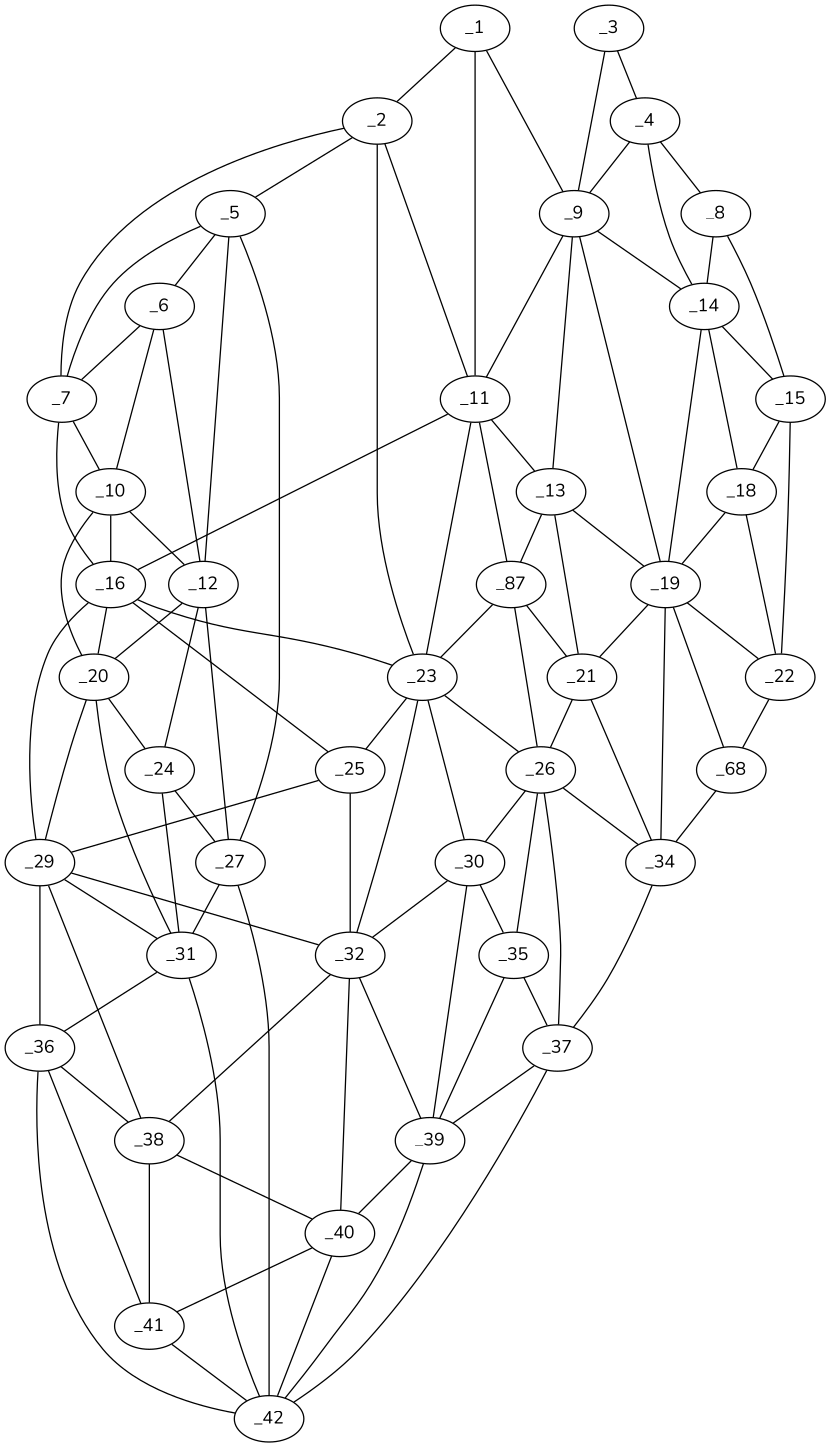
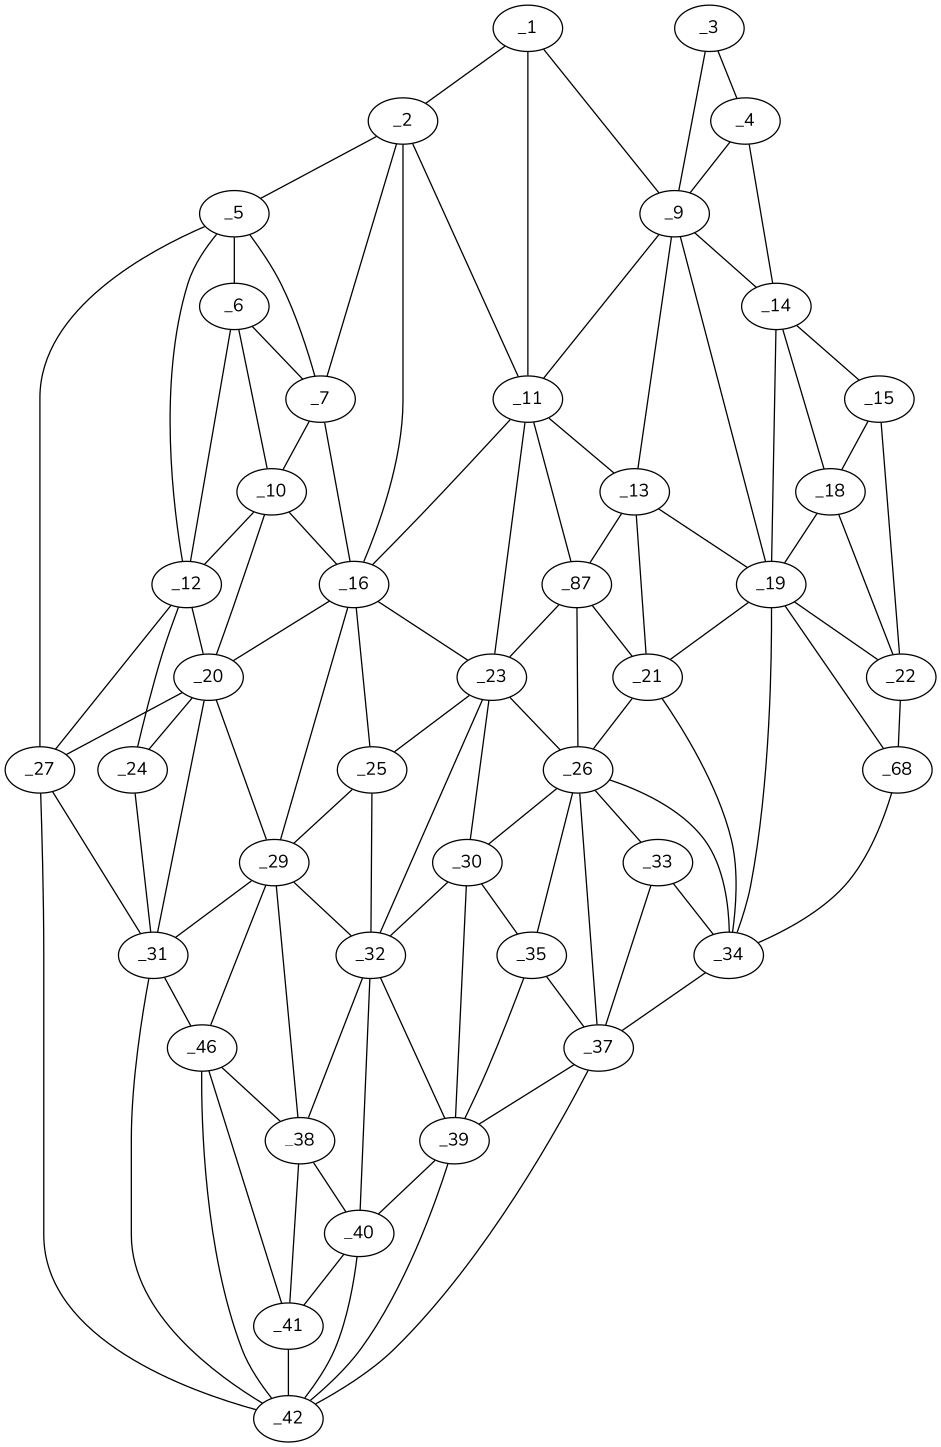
node "_8": removed
edge "_2" -- "_23": now "_2" -- "_16"
edge "_24" -- "_27": now "_20" -- "_27"
node "_33": added
node "_36": label "_36" -> "_46"
